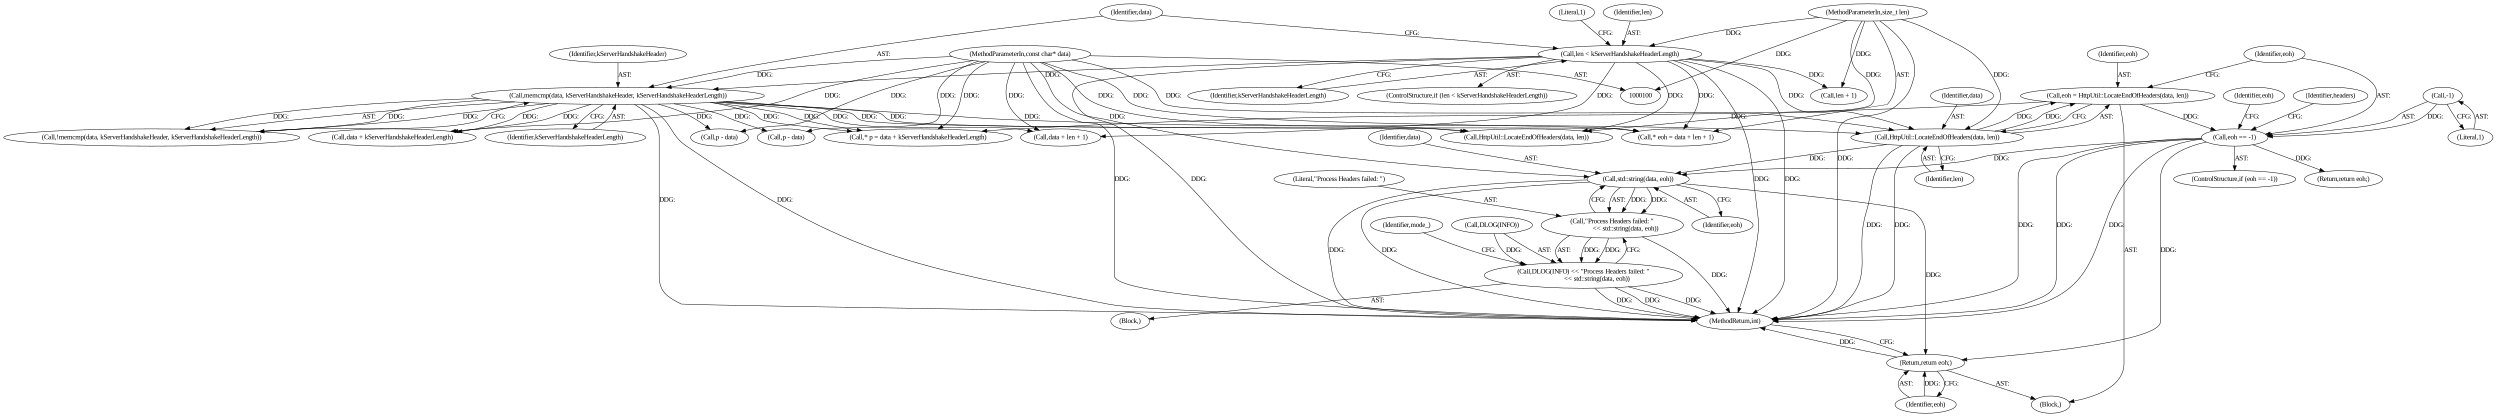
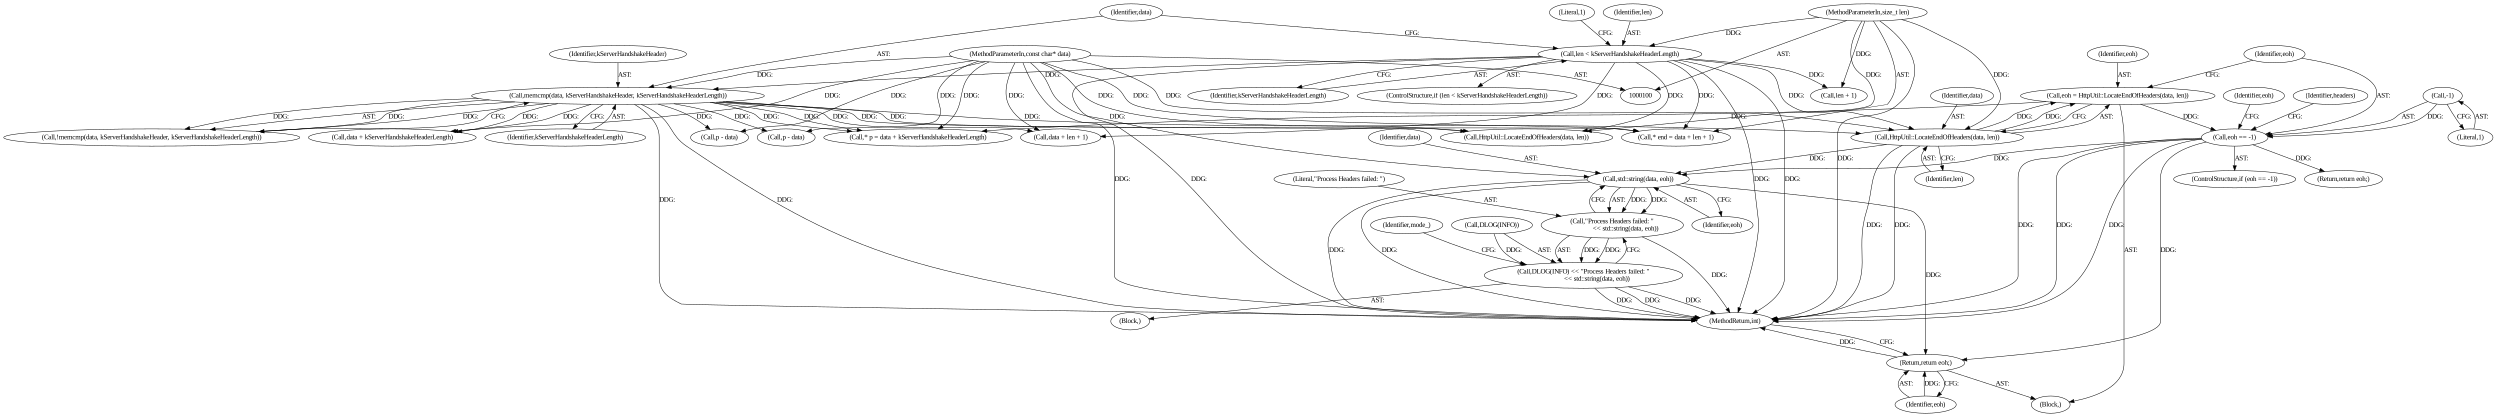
edge "(MethodParameterIn,size_t len)" -> "1000100": label "DDG: " -> "AST: "
node "(Call,* eoh = data + len + 1)": label "(Call,* eoh = data + len + 1)" -> "(Call,* end = data + len + 1)"
